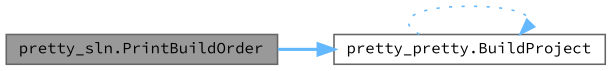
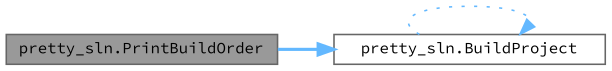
node "pretty_pretty.BuildProject": label "pretty_pretty.BuildProject" -> "pretty_sln.BuildProject"
